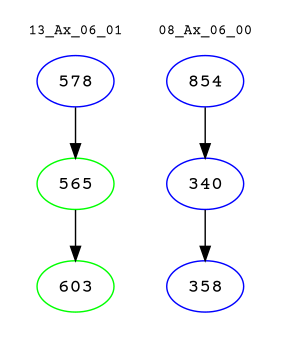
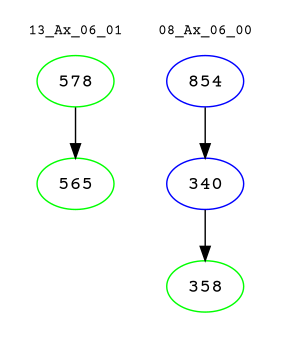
node "578": color blue -> green
node "603": removed
node "358": color blue -> green
